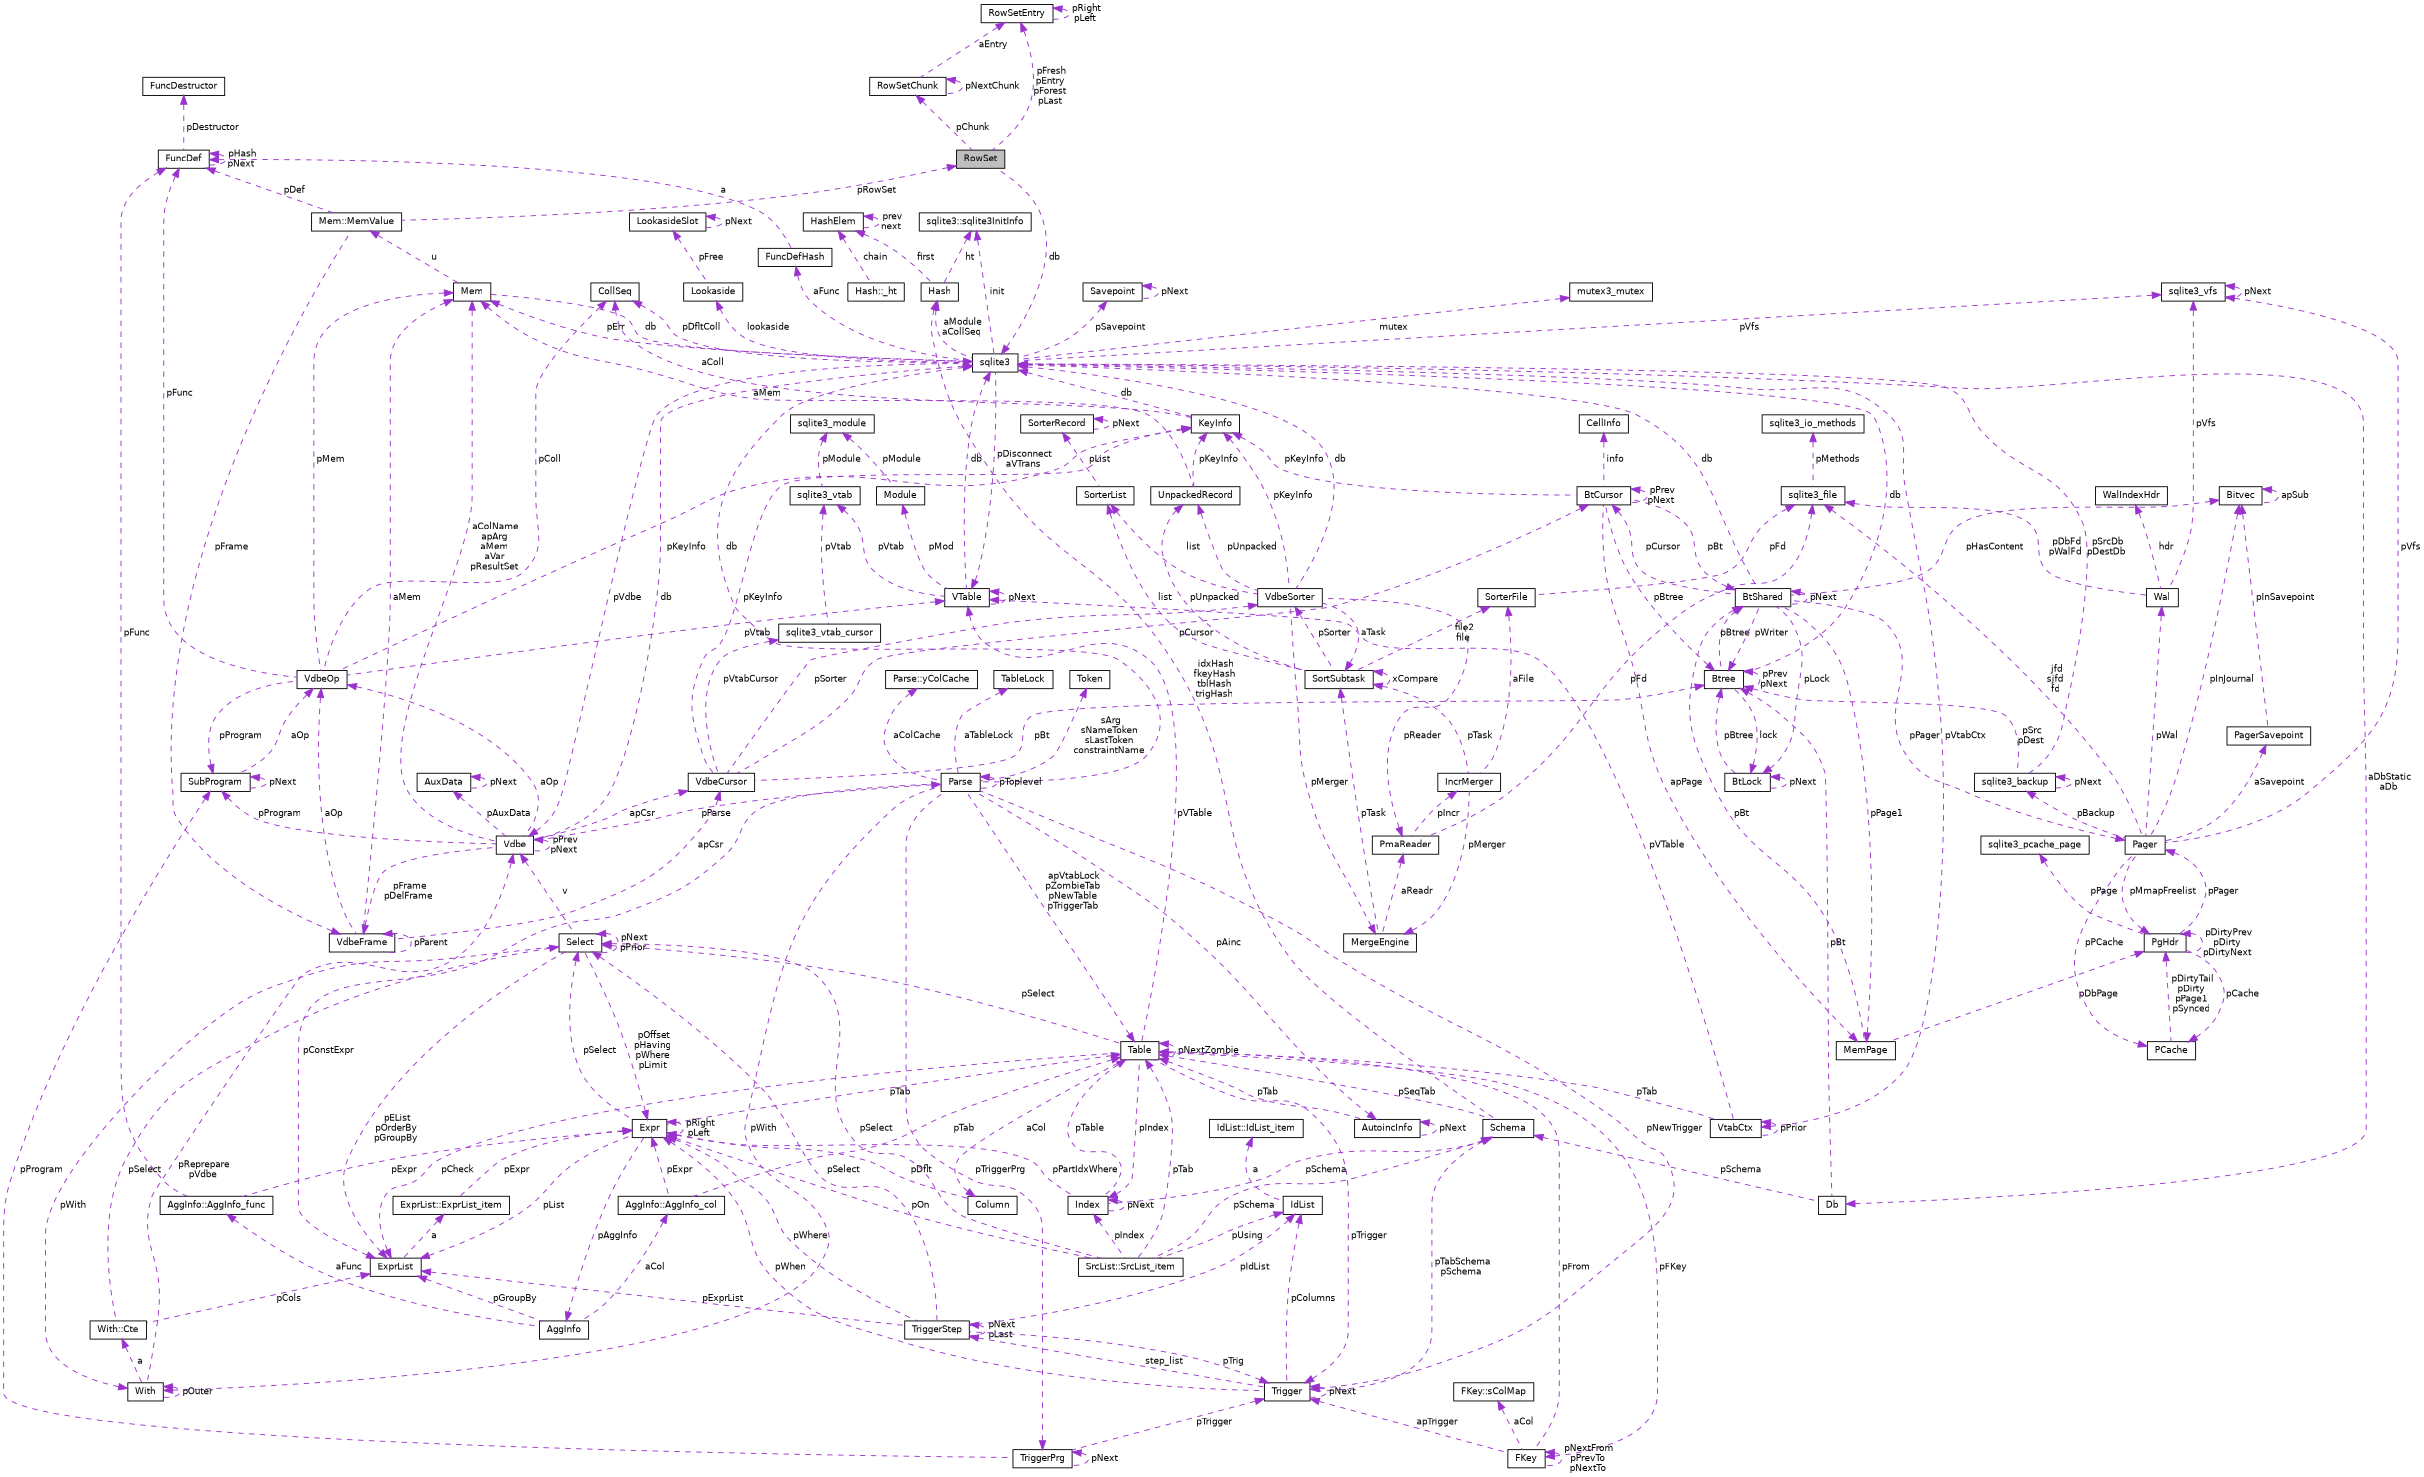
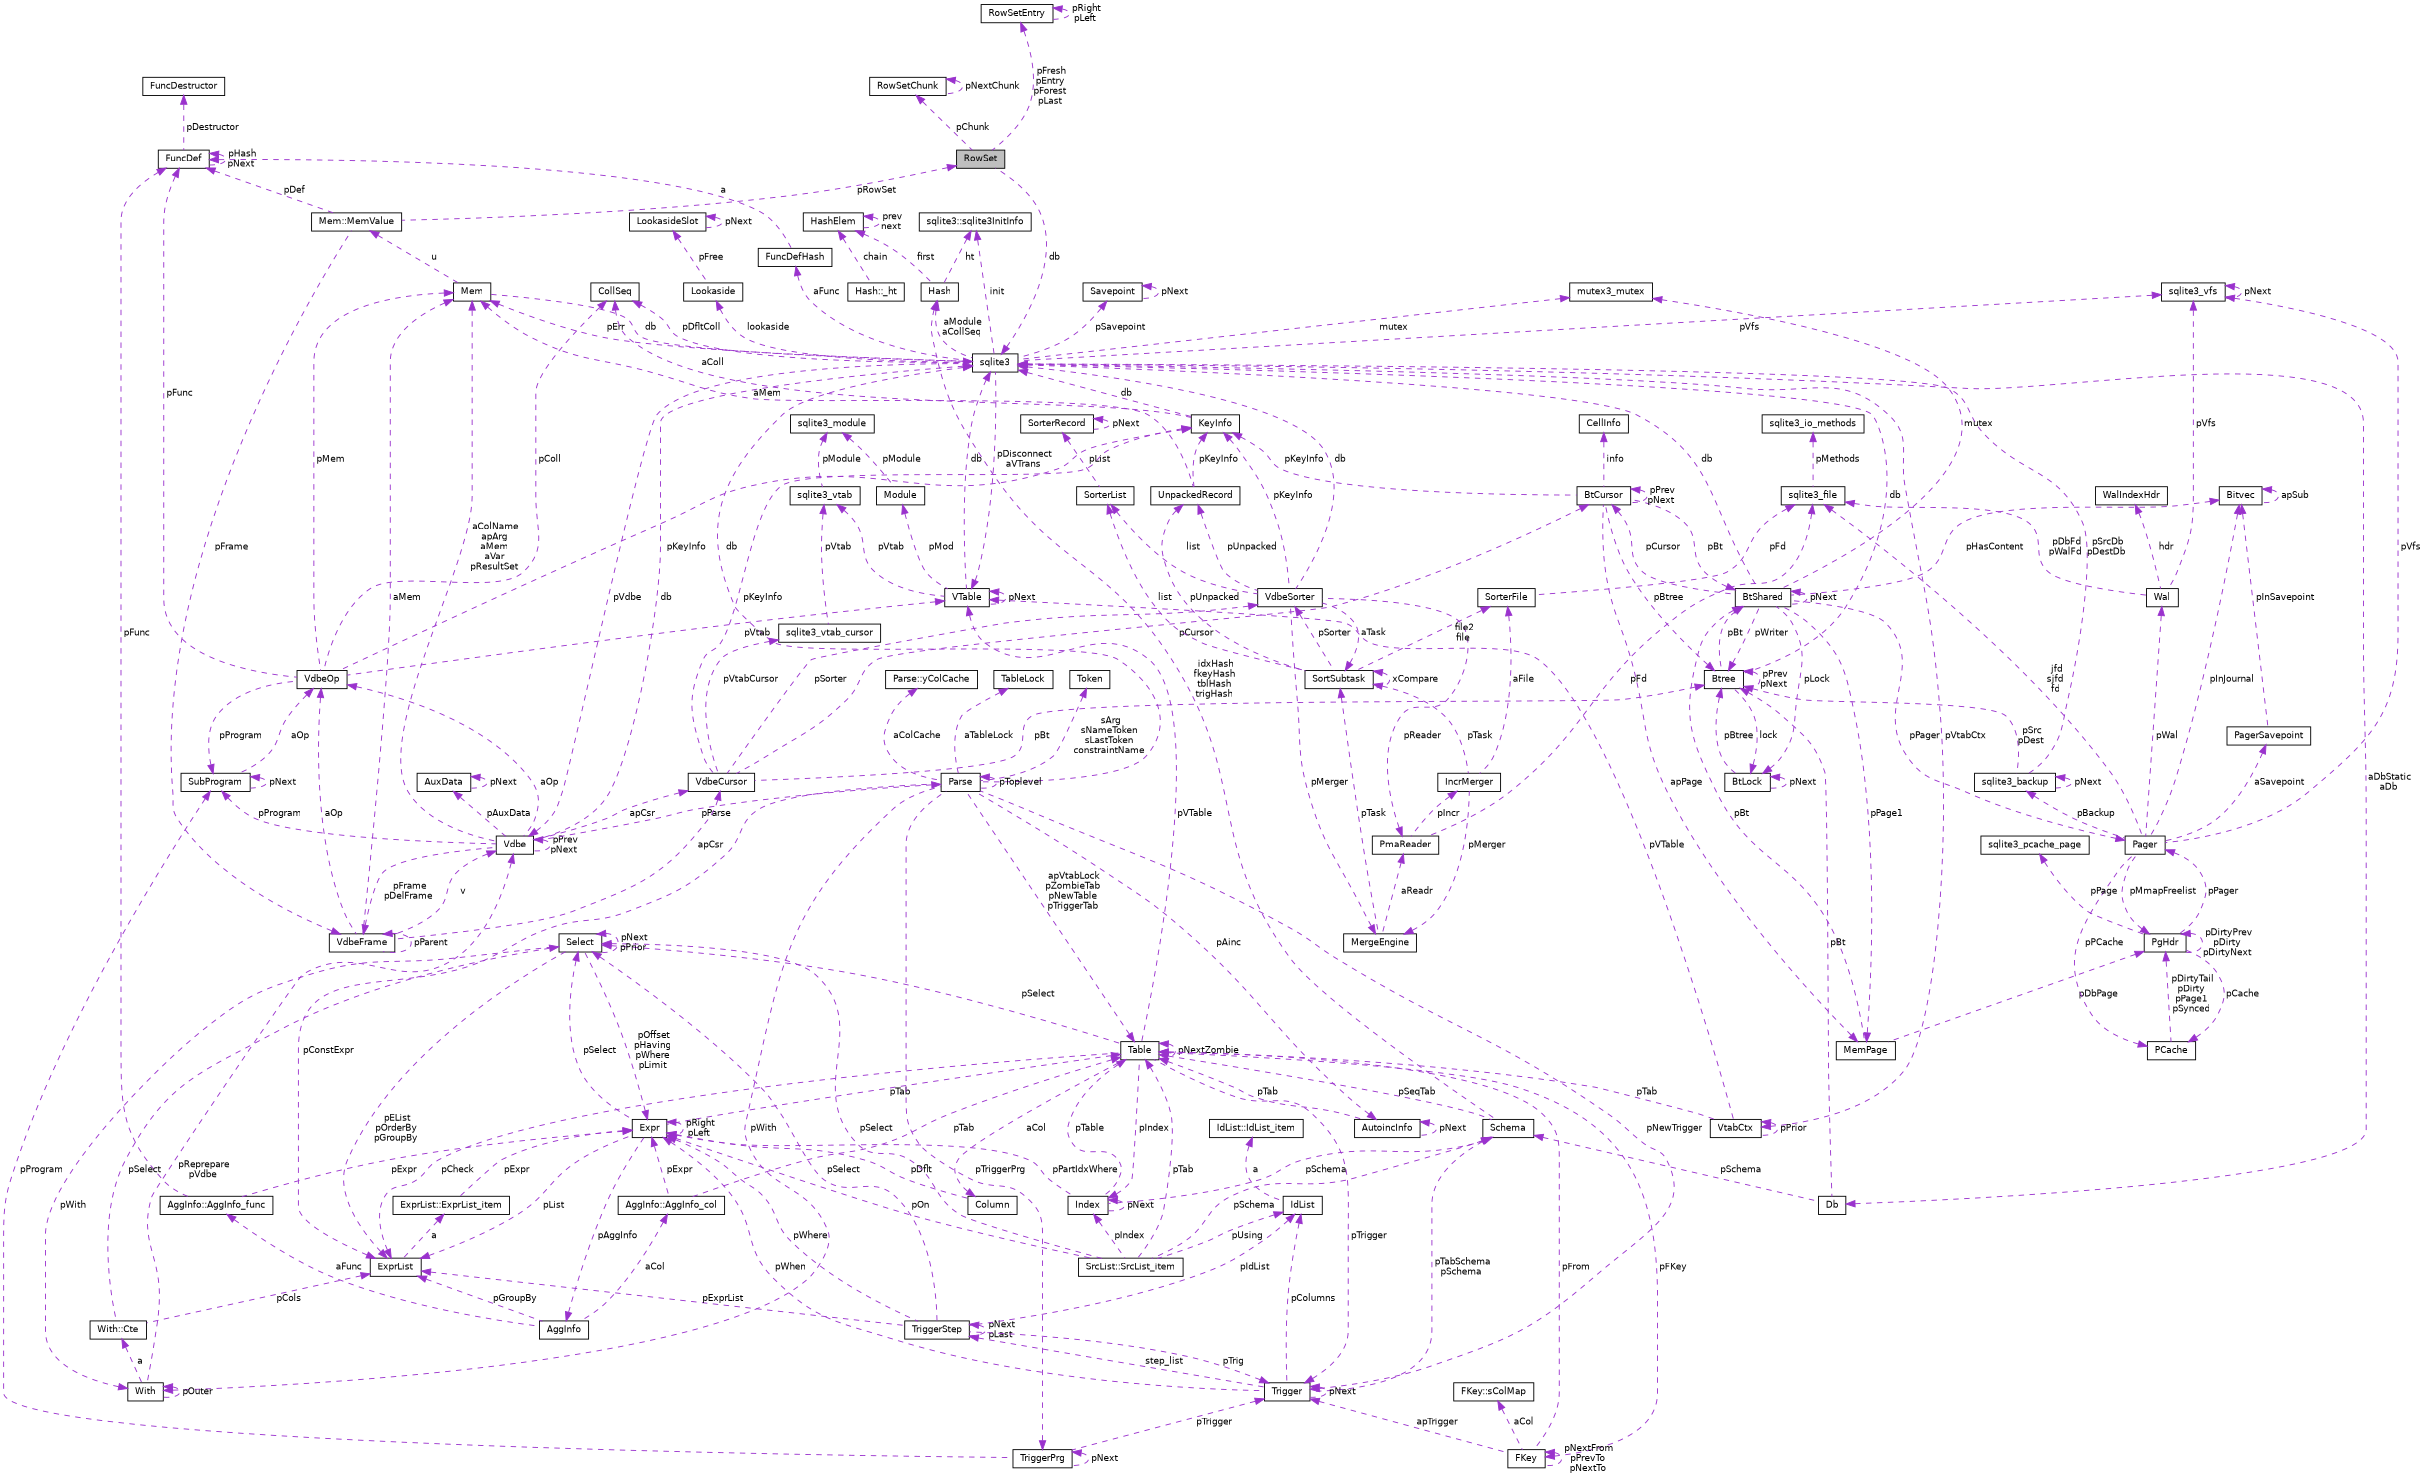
edge "RowSetChunk" -> "RowSetEntry": removed, label "aEntry"
edge "BtShared" -> "mutex3_mutex": added, label "mutex"
edge "Btree" -> "BtShared": label " pBtree" -> " pBt"
edge "Select" -> "Vdbe": now "VdbeFrame" -> "Vdbe"
